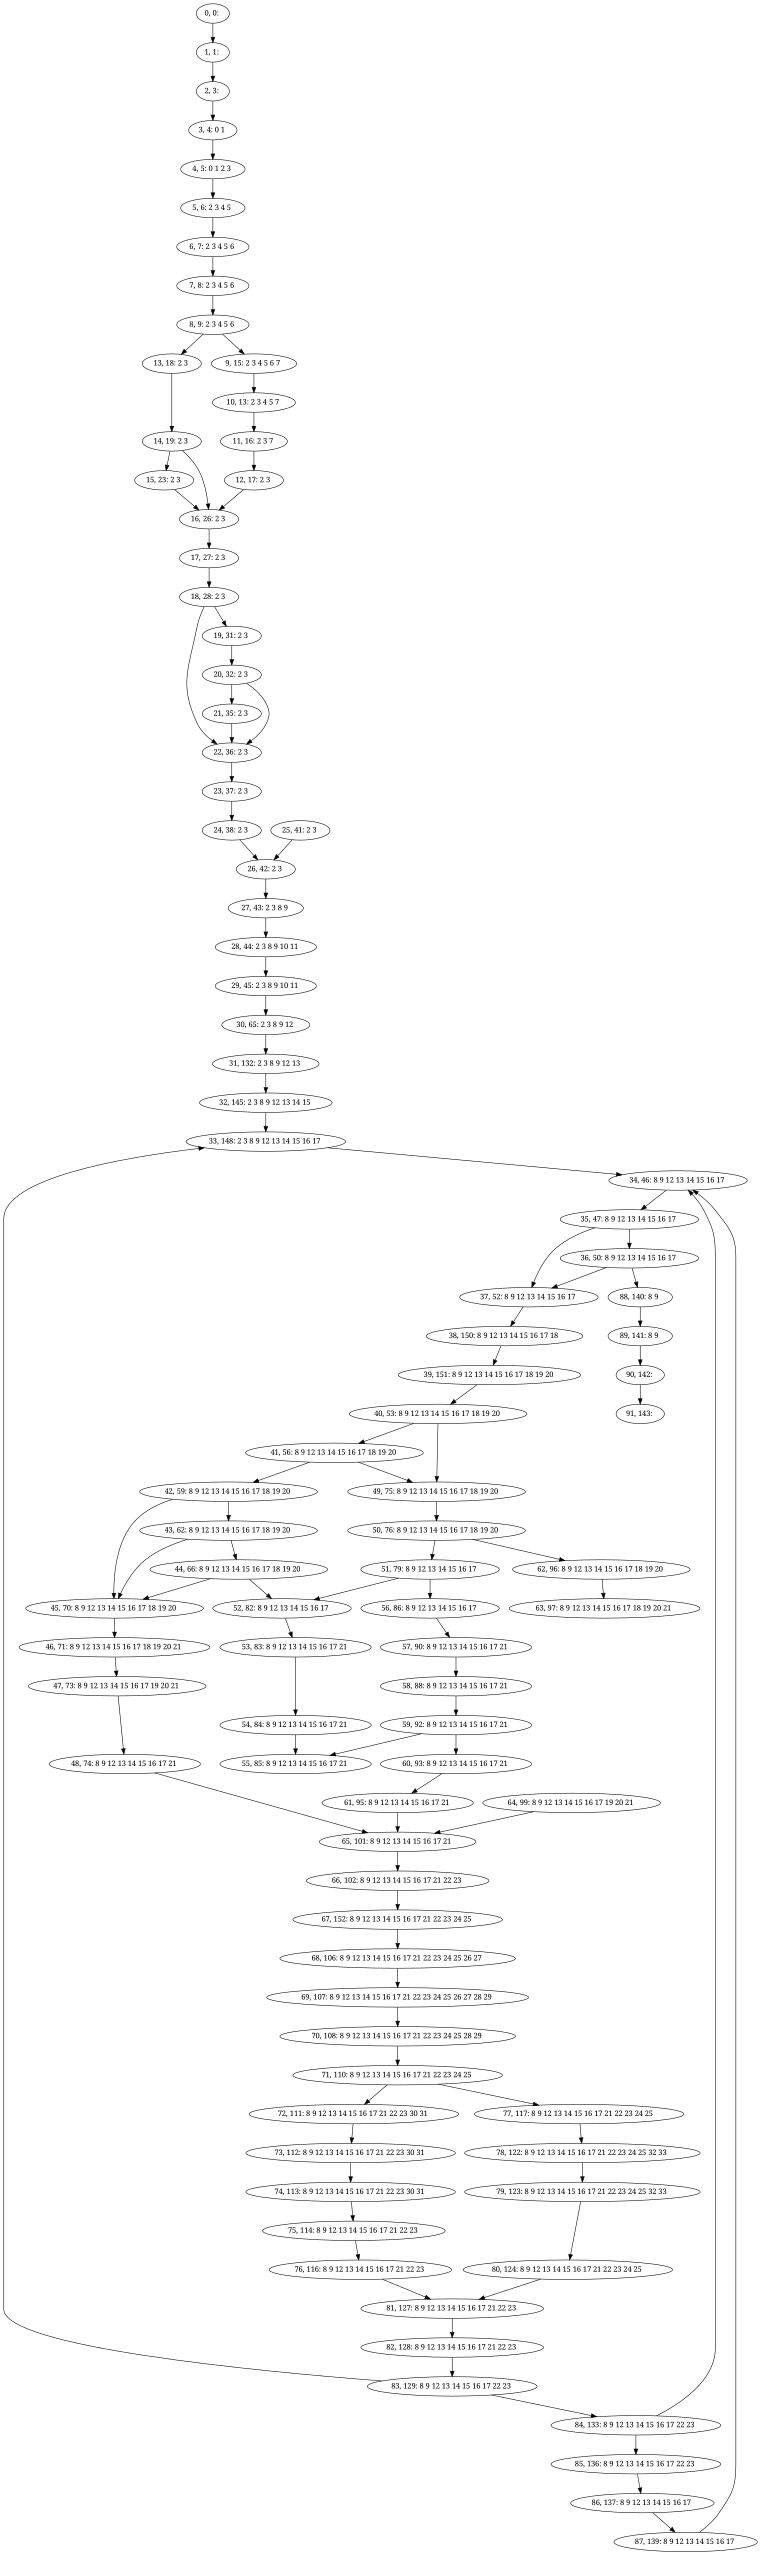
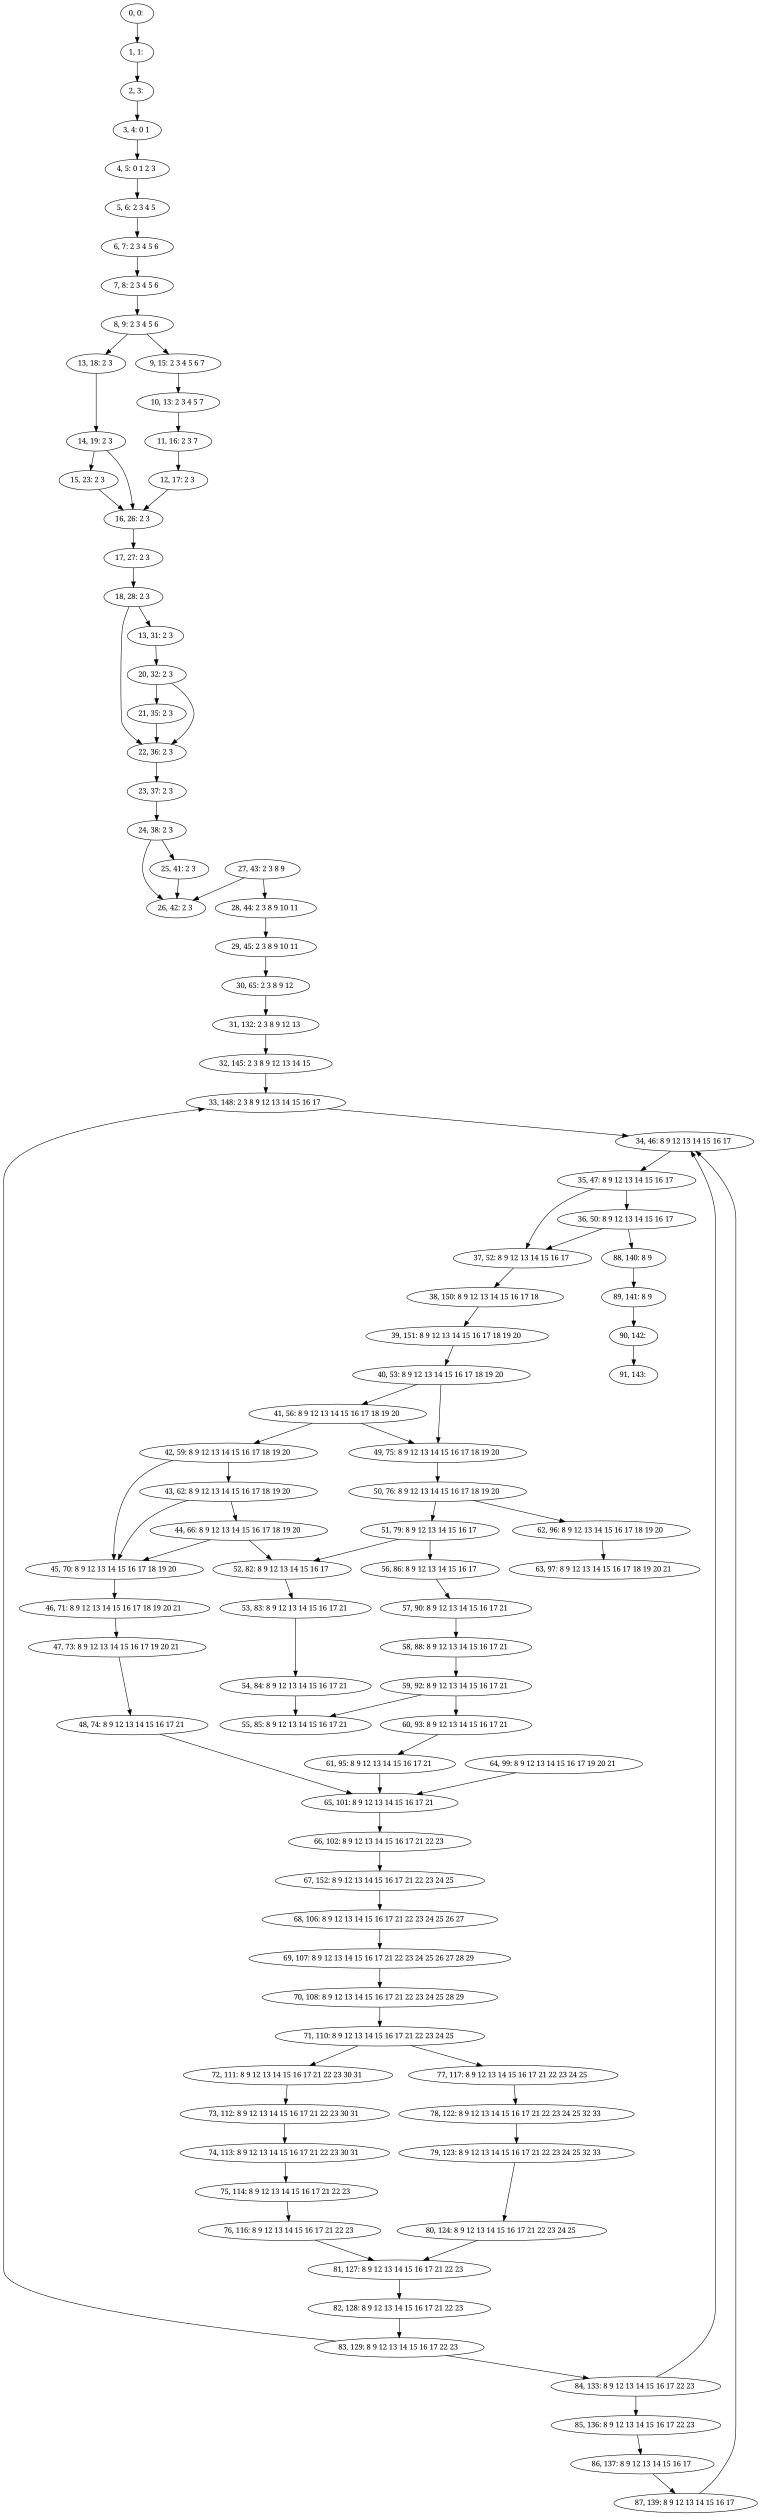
node "19, 31: 2 3": label "19, 31: 2 3" -> "13, 31: 2 3"
edge "24, 38: 2 3" -> "25, 41: 2 3": added
edge "26, 42: 2 3" -> "27, 43: 2 3 8 9": reversed
